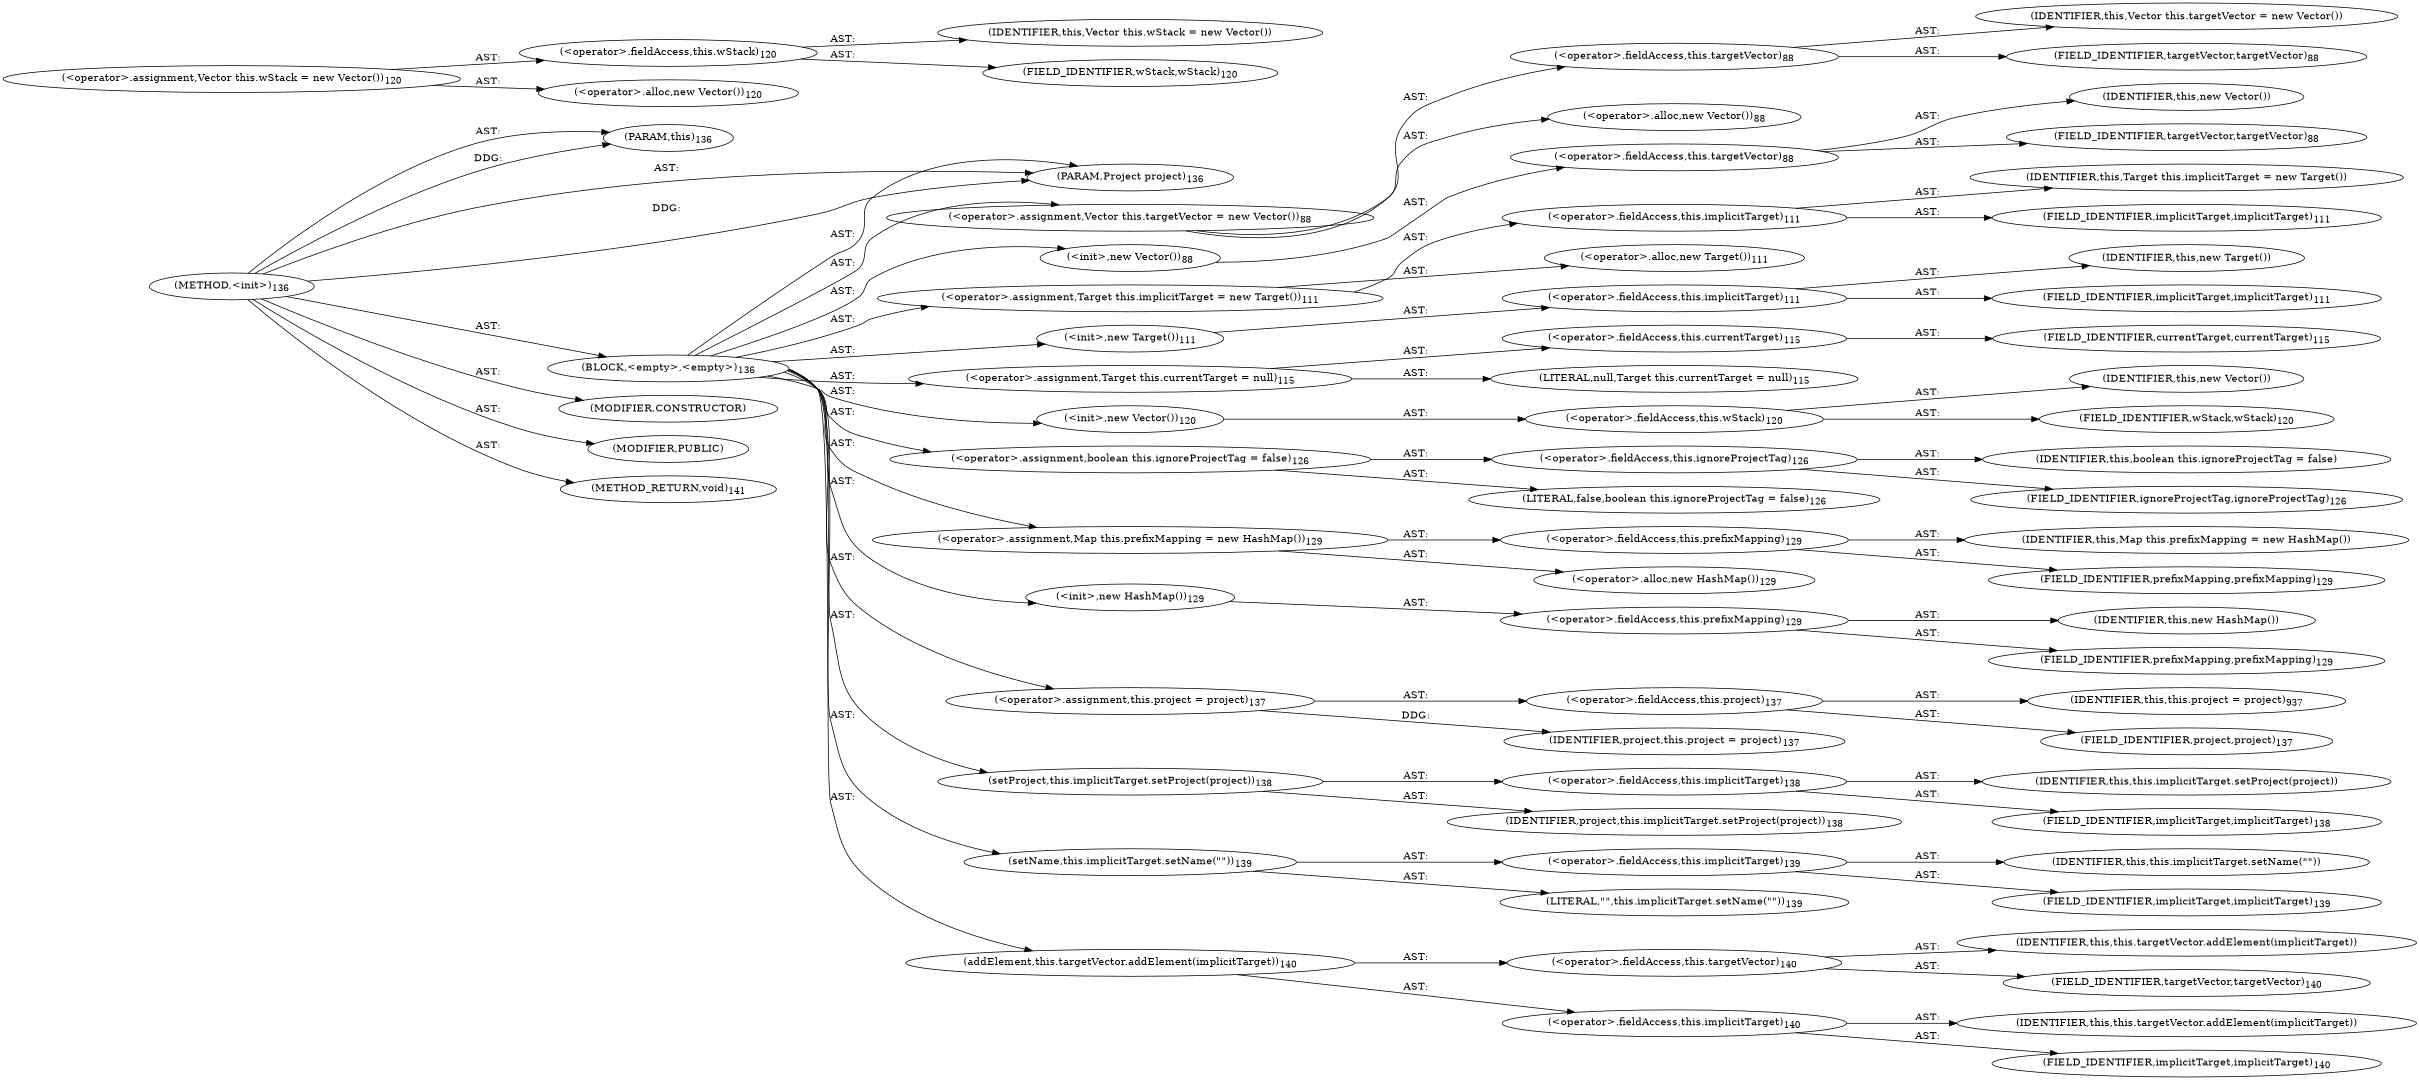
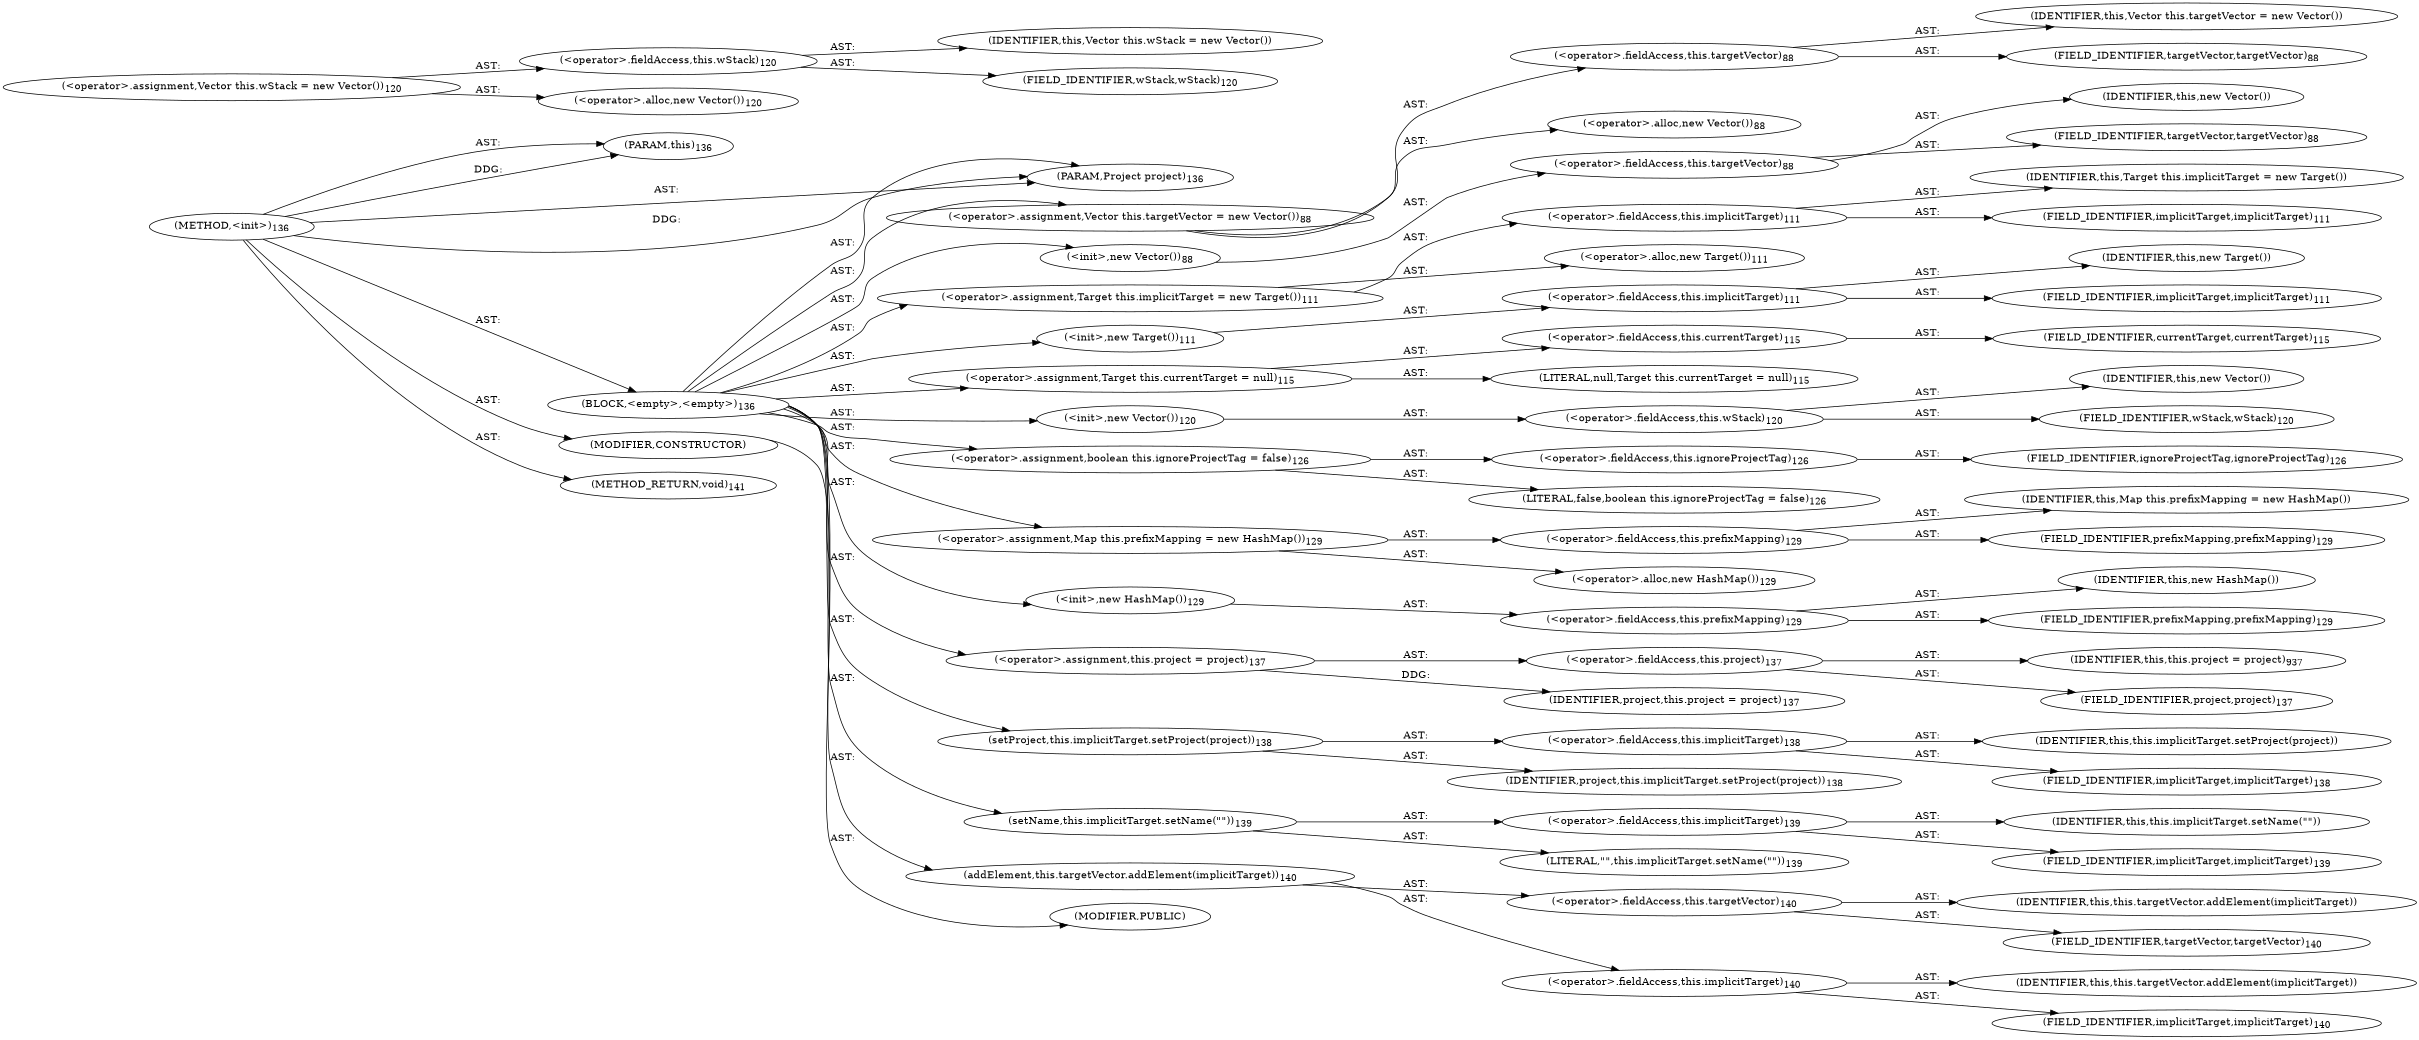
edge "(METHOD,<init>)" -> "(MODIFIER,PUBLIC)": now "(MODIFIER,CONSTRUCTOR)" -> "(MODIFIER,PUBLIC)"
node "(IDENTIFIER,this,boolean this.ignoreProjectTag = false)": removed
